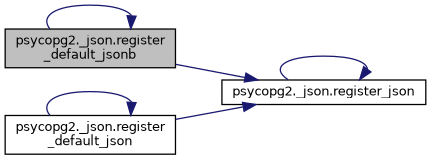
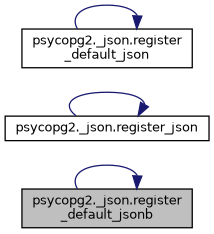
edge "psycopg2._json.register _default_jsonb" -> "psycopg2._json.register_json": removed
edge "psycopg2._json.register _default_json" -> "psycopg2._json.register_json": removed
